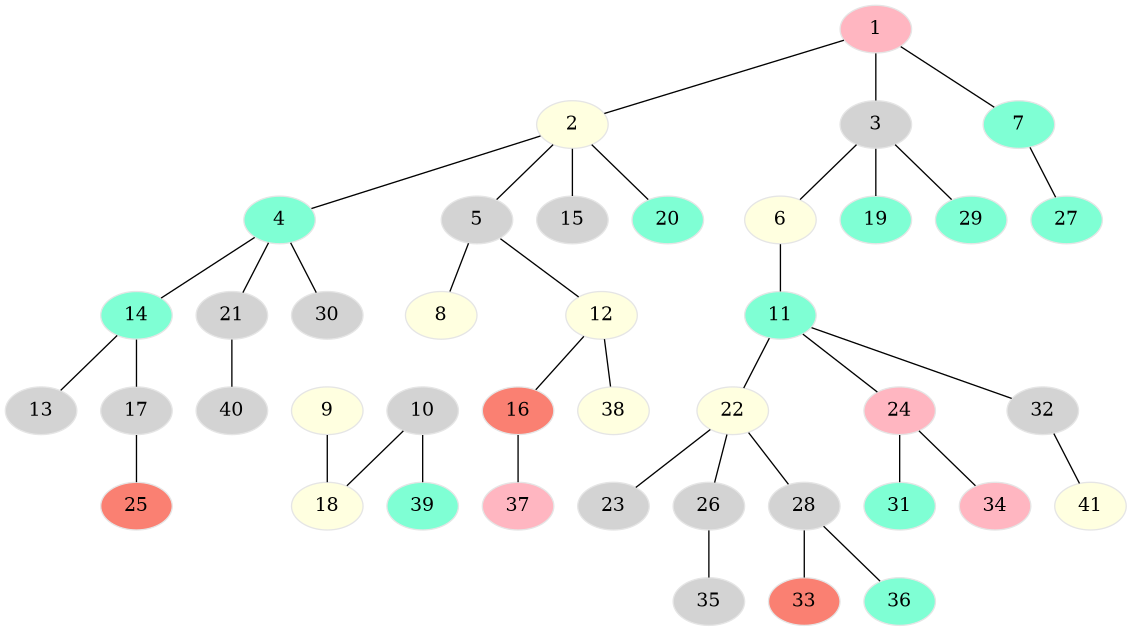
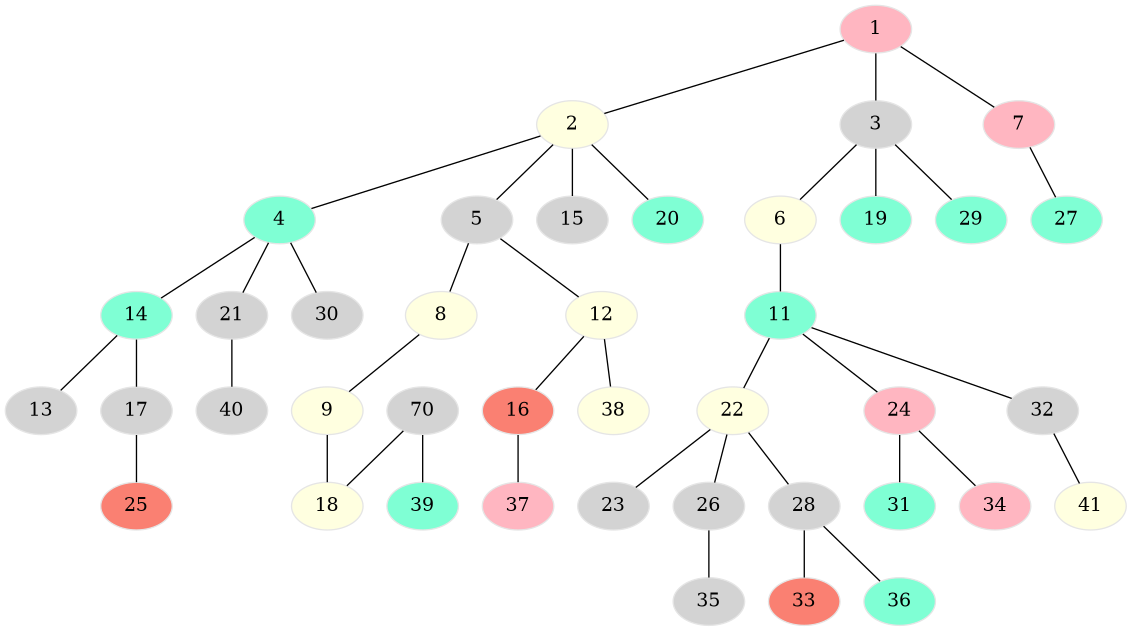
node "7": fillcolor aquamarine -> lightpink
edge "8" -- "9": added
node "10": label "10" -> "70"
